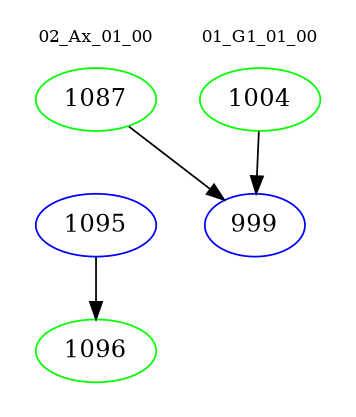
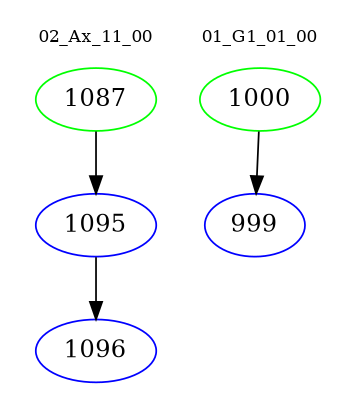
cluster "02_Ax_01_00": label "02_Ax_01_00" -> "02_Ax_11_00"
node "1004": label "1004" -> "1000"
edge "1087" -> "999": now "1087" -> "1095"
node "1096": color green -> blue
